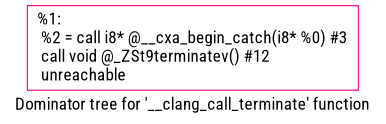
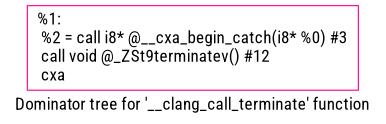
node "%1:": text "unreachable" -> "cxa"
